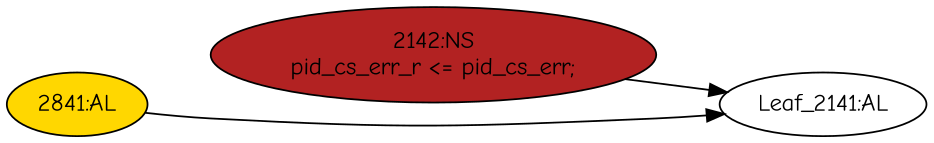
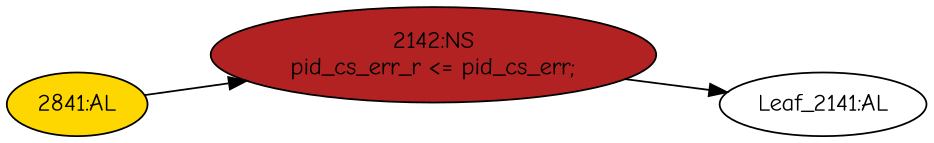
edge "2841:AL" -> "Leaf_2141:AL": now "2841:AL" -> "2142:NS pid_cs_err_r <= pid_cs_err;"
